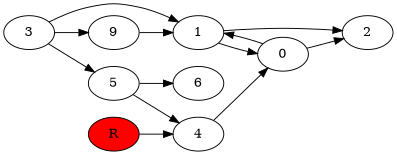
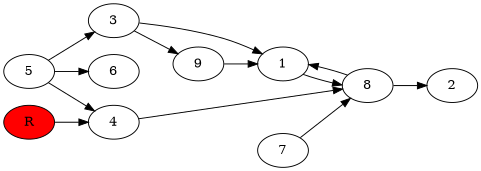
edge "1" -> "2": removed
node "0": label "0" -> "8"
edge "3" -> "5": reversed
node "7": added
